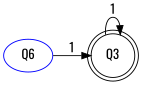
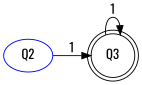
node "Q6": label "Q6" -> "Q2"
